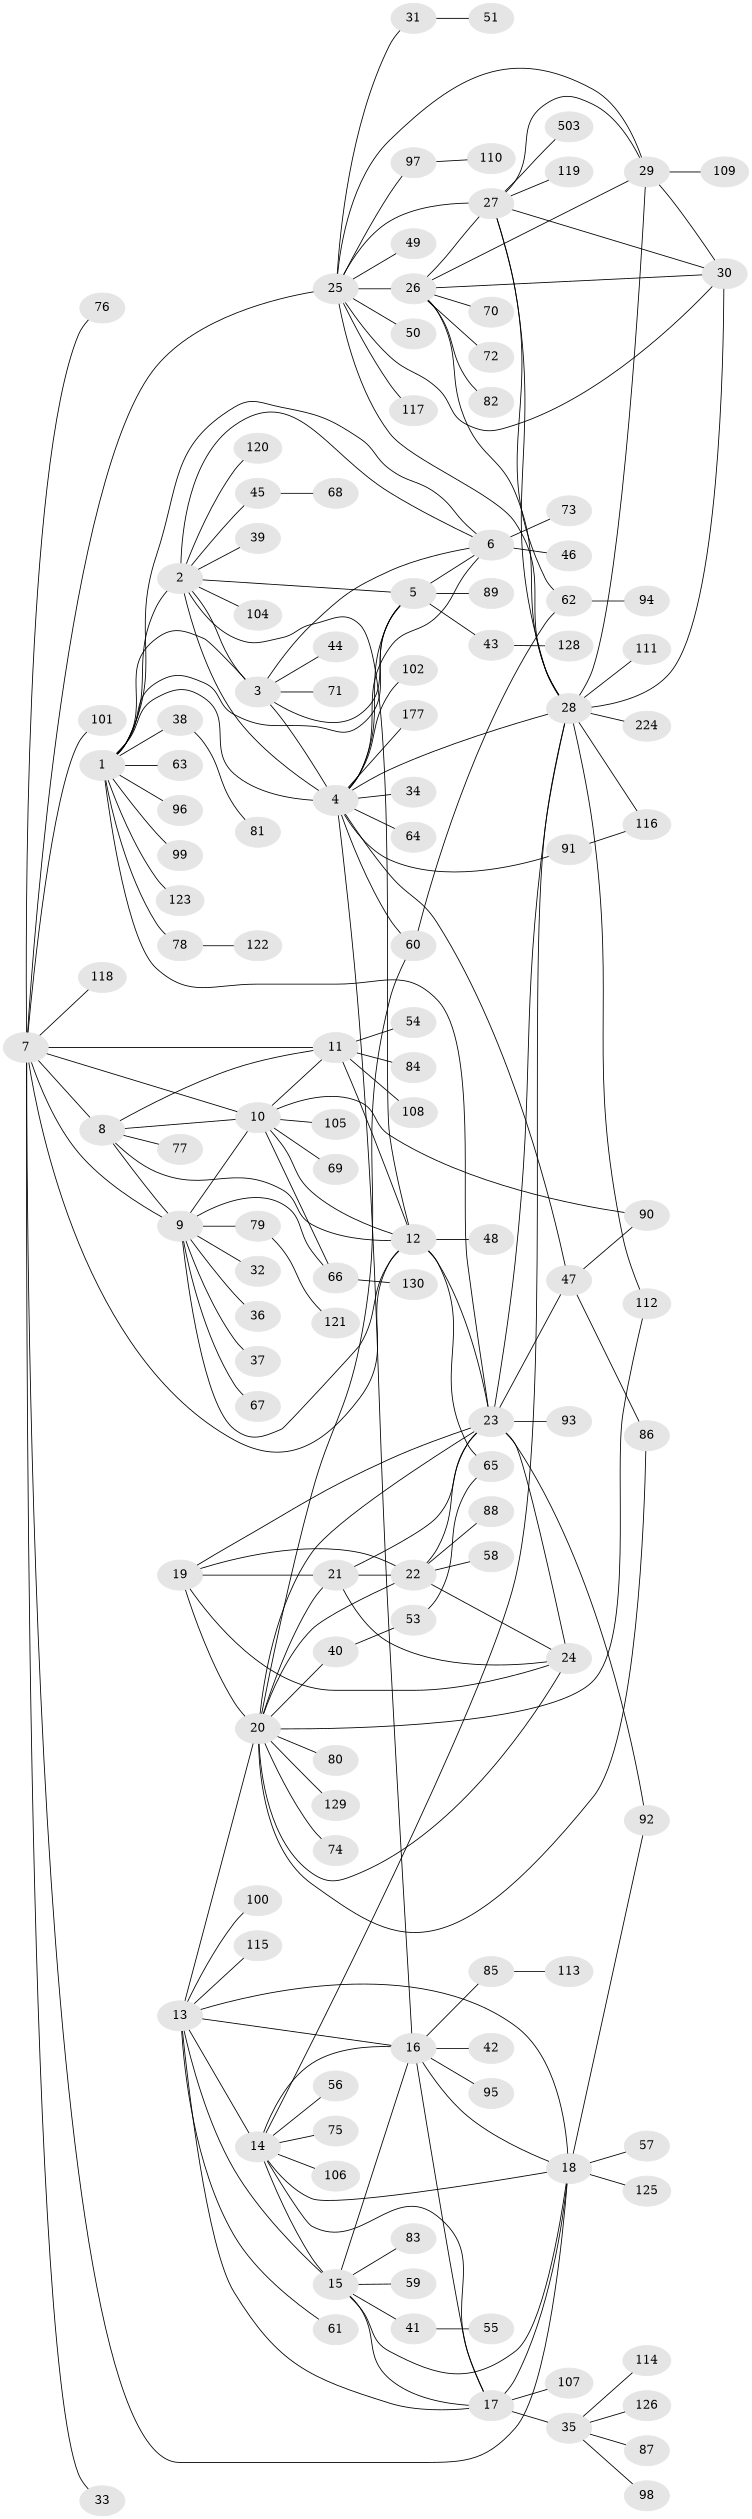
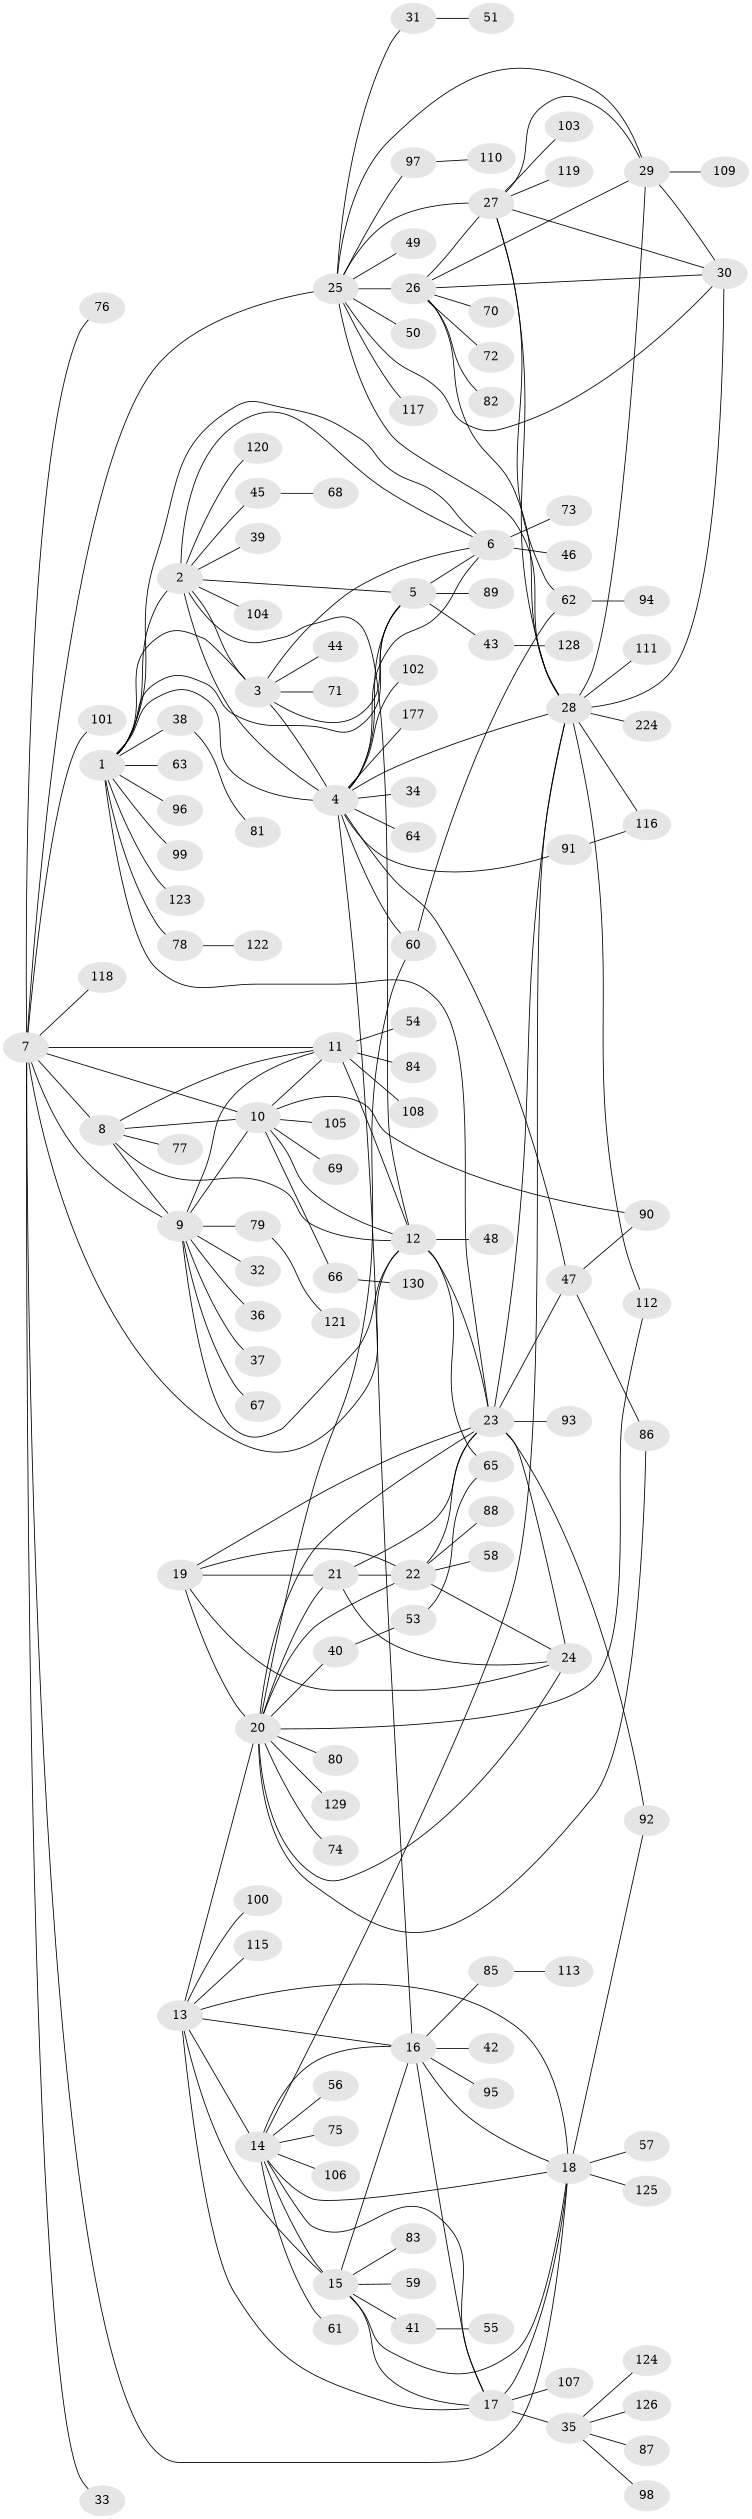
node "503": label "503" -> "103"
edge "9" -- "66": now "9" -- "11"
edge "13" -- "61": now "14" -- "61"
node "114": label "114" -> "124"
